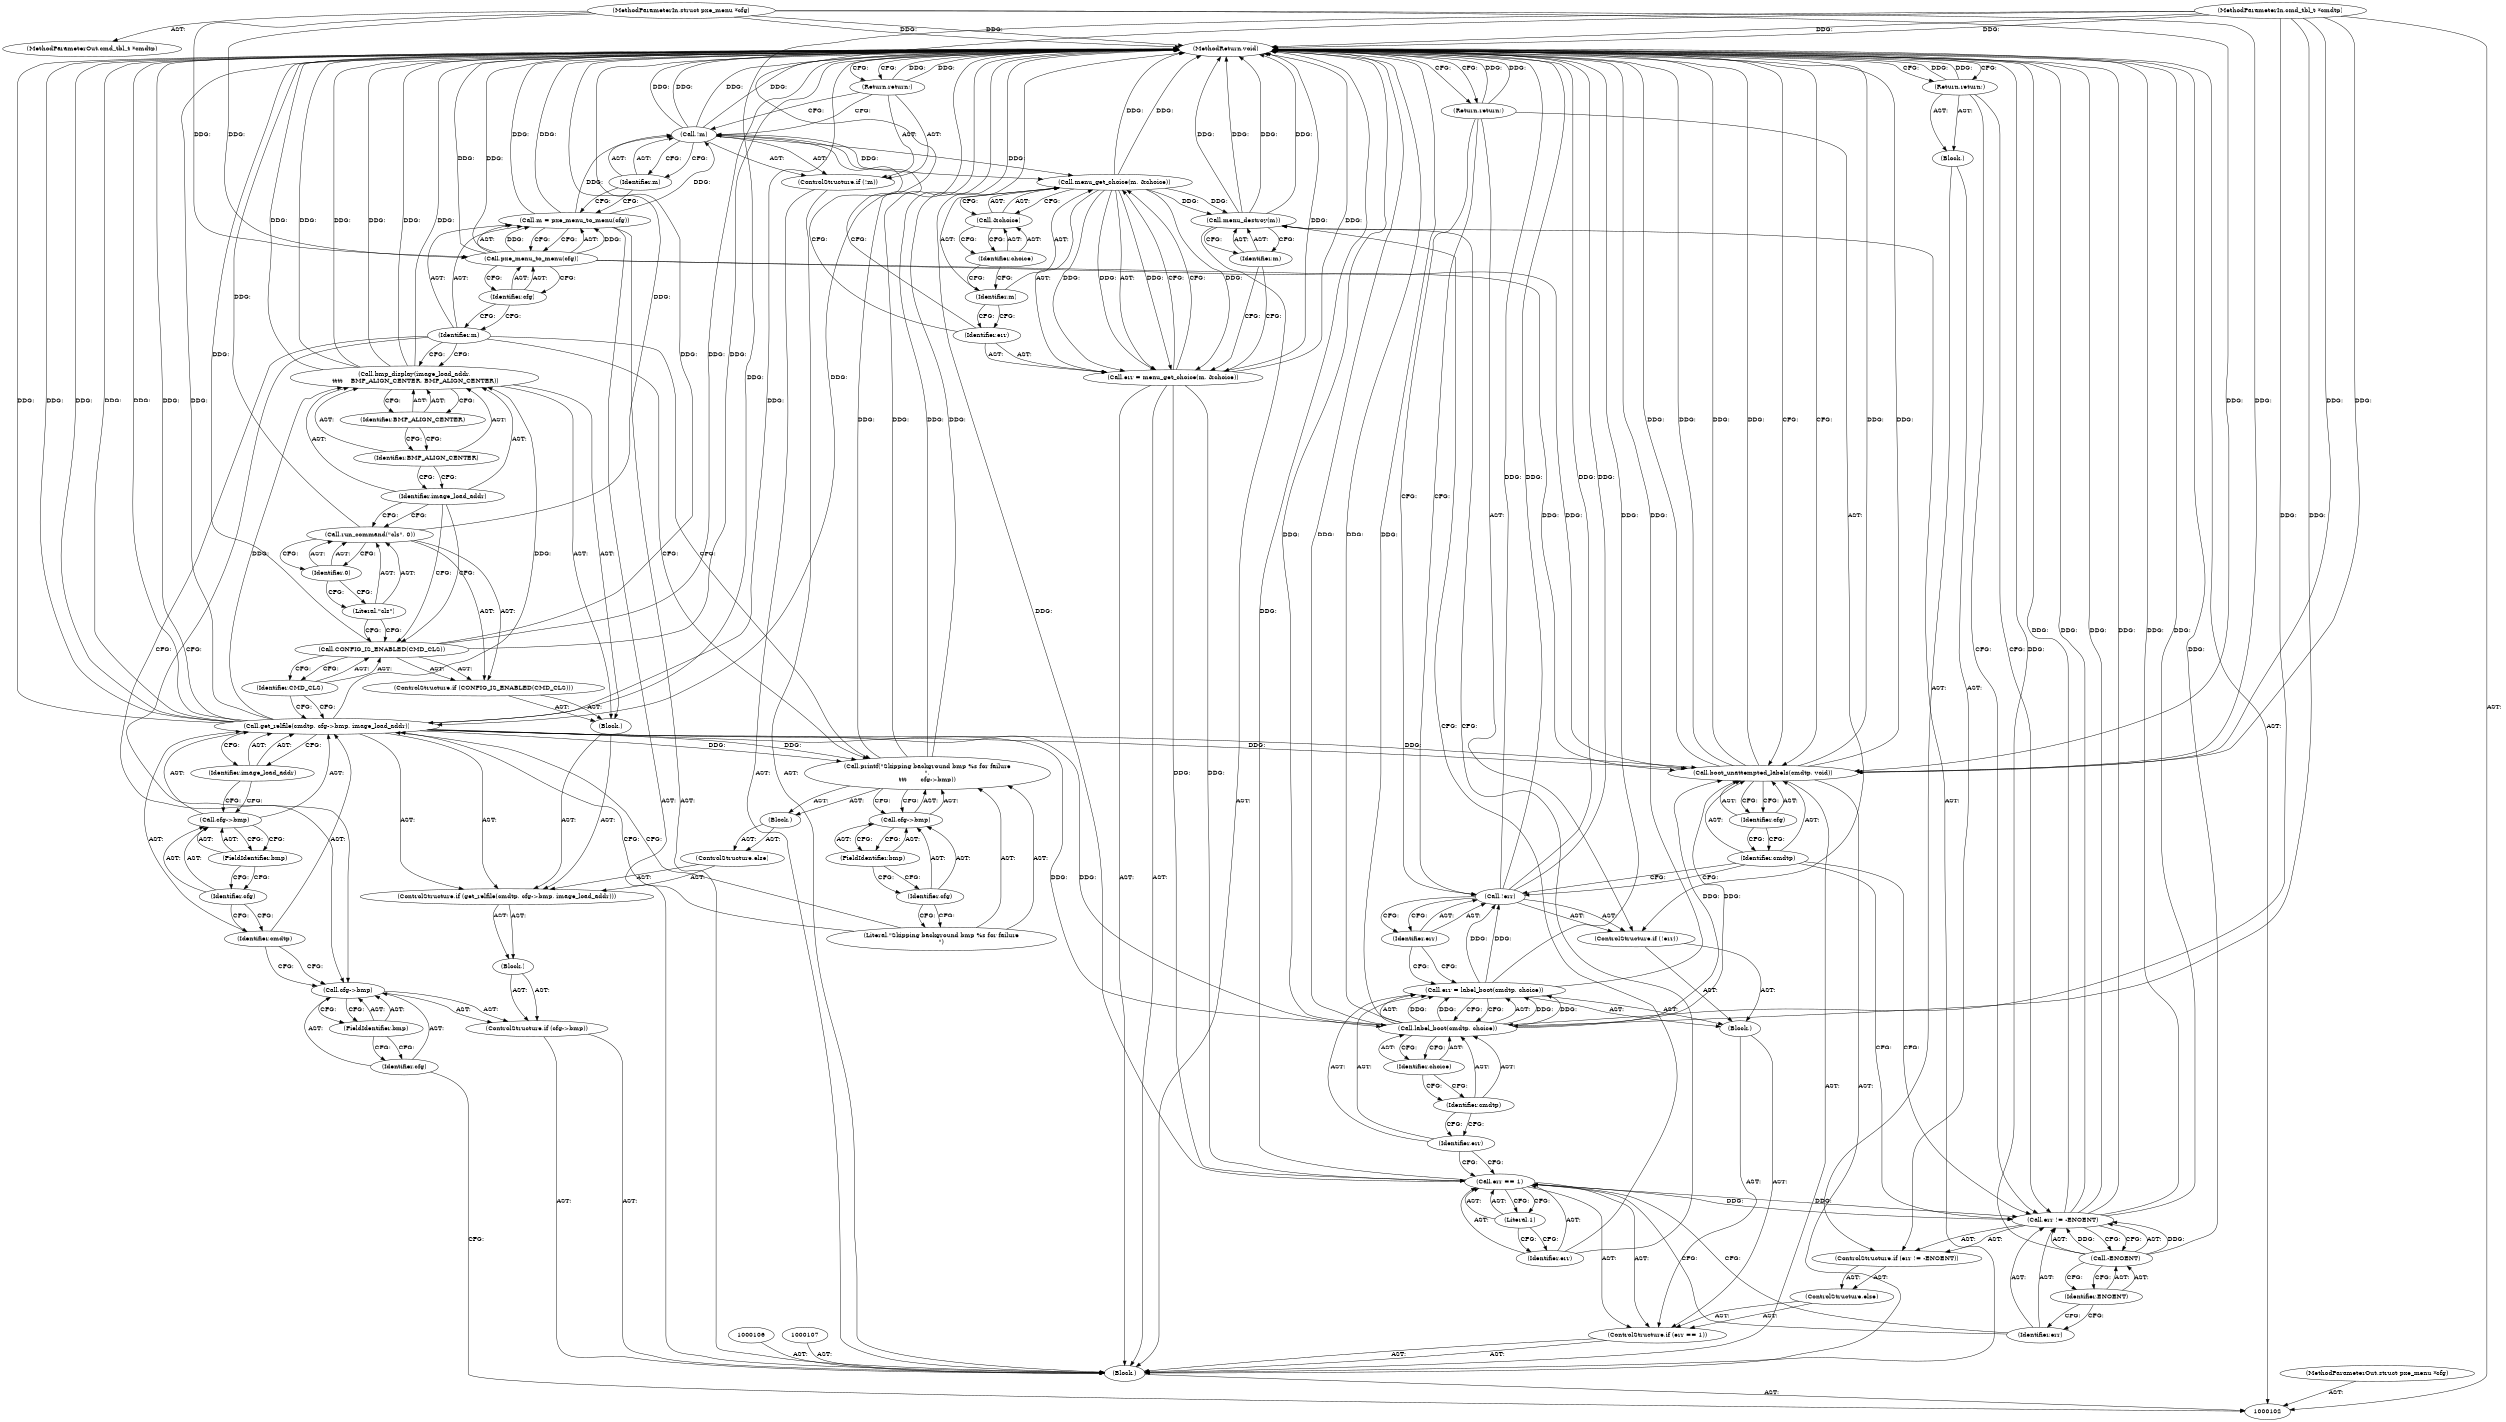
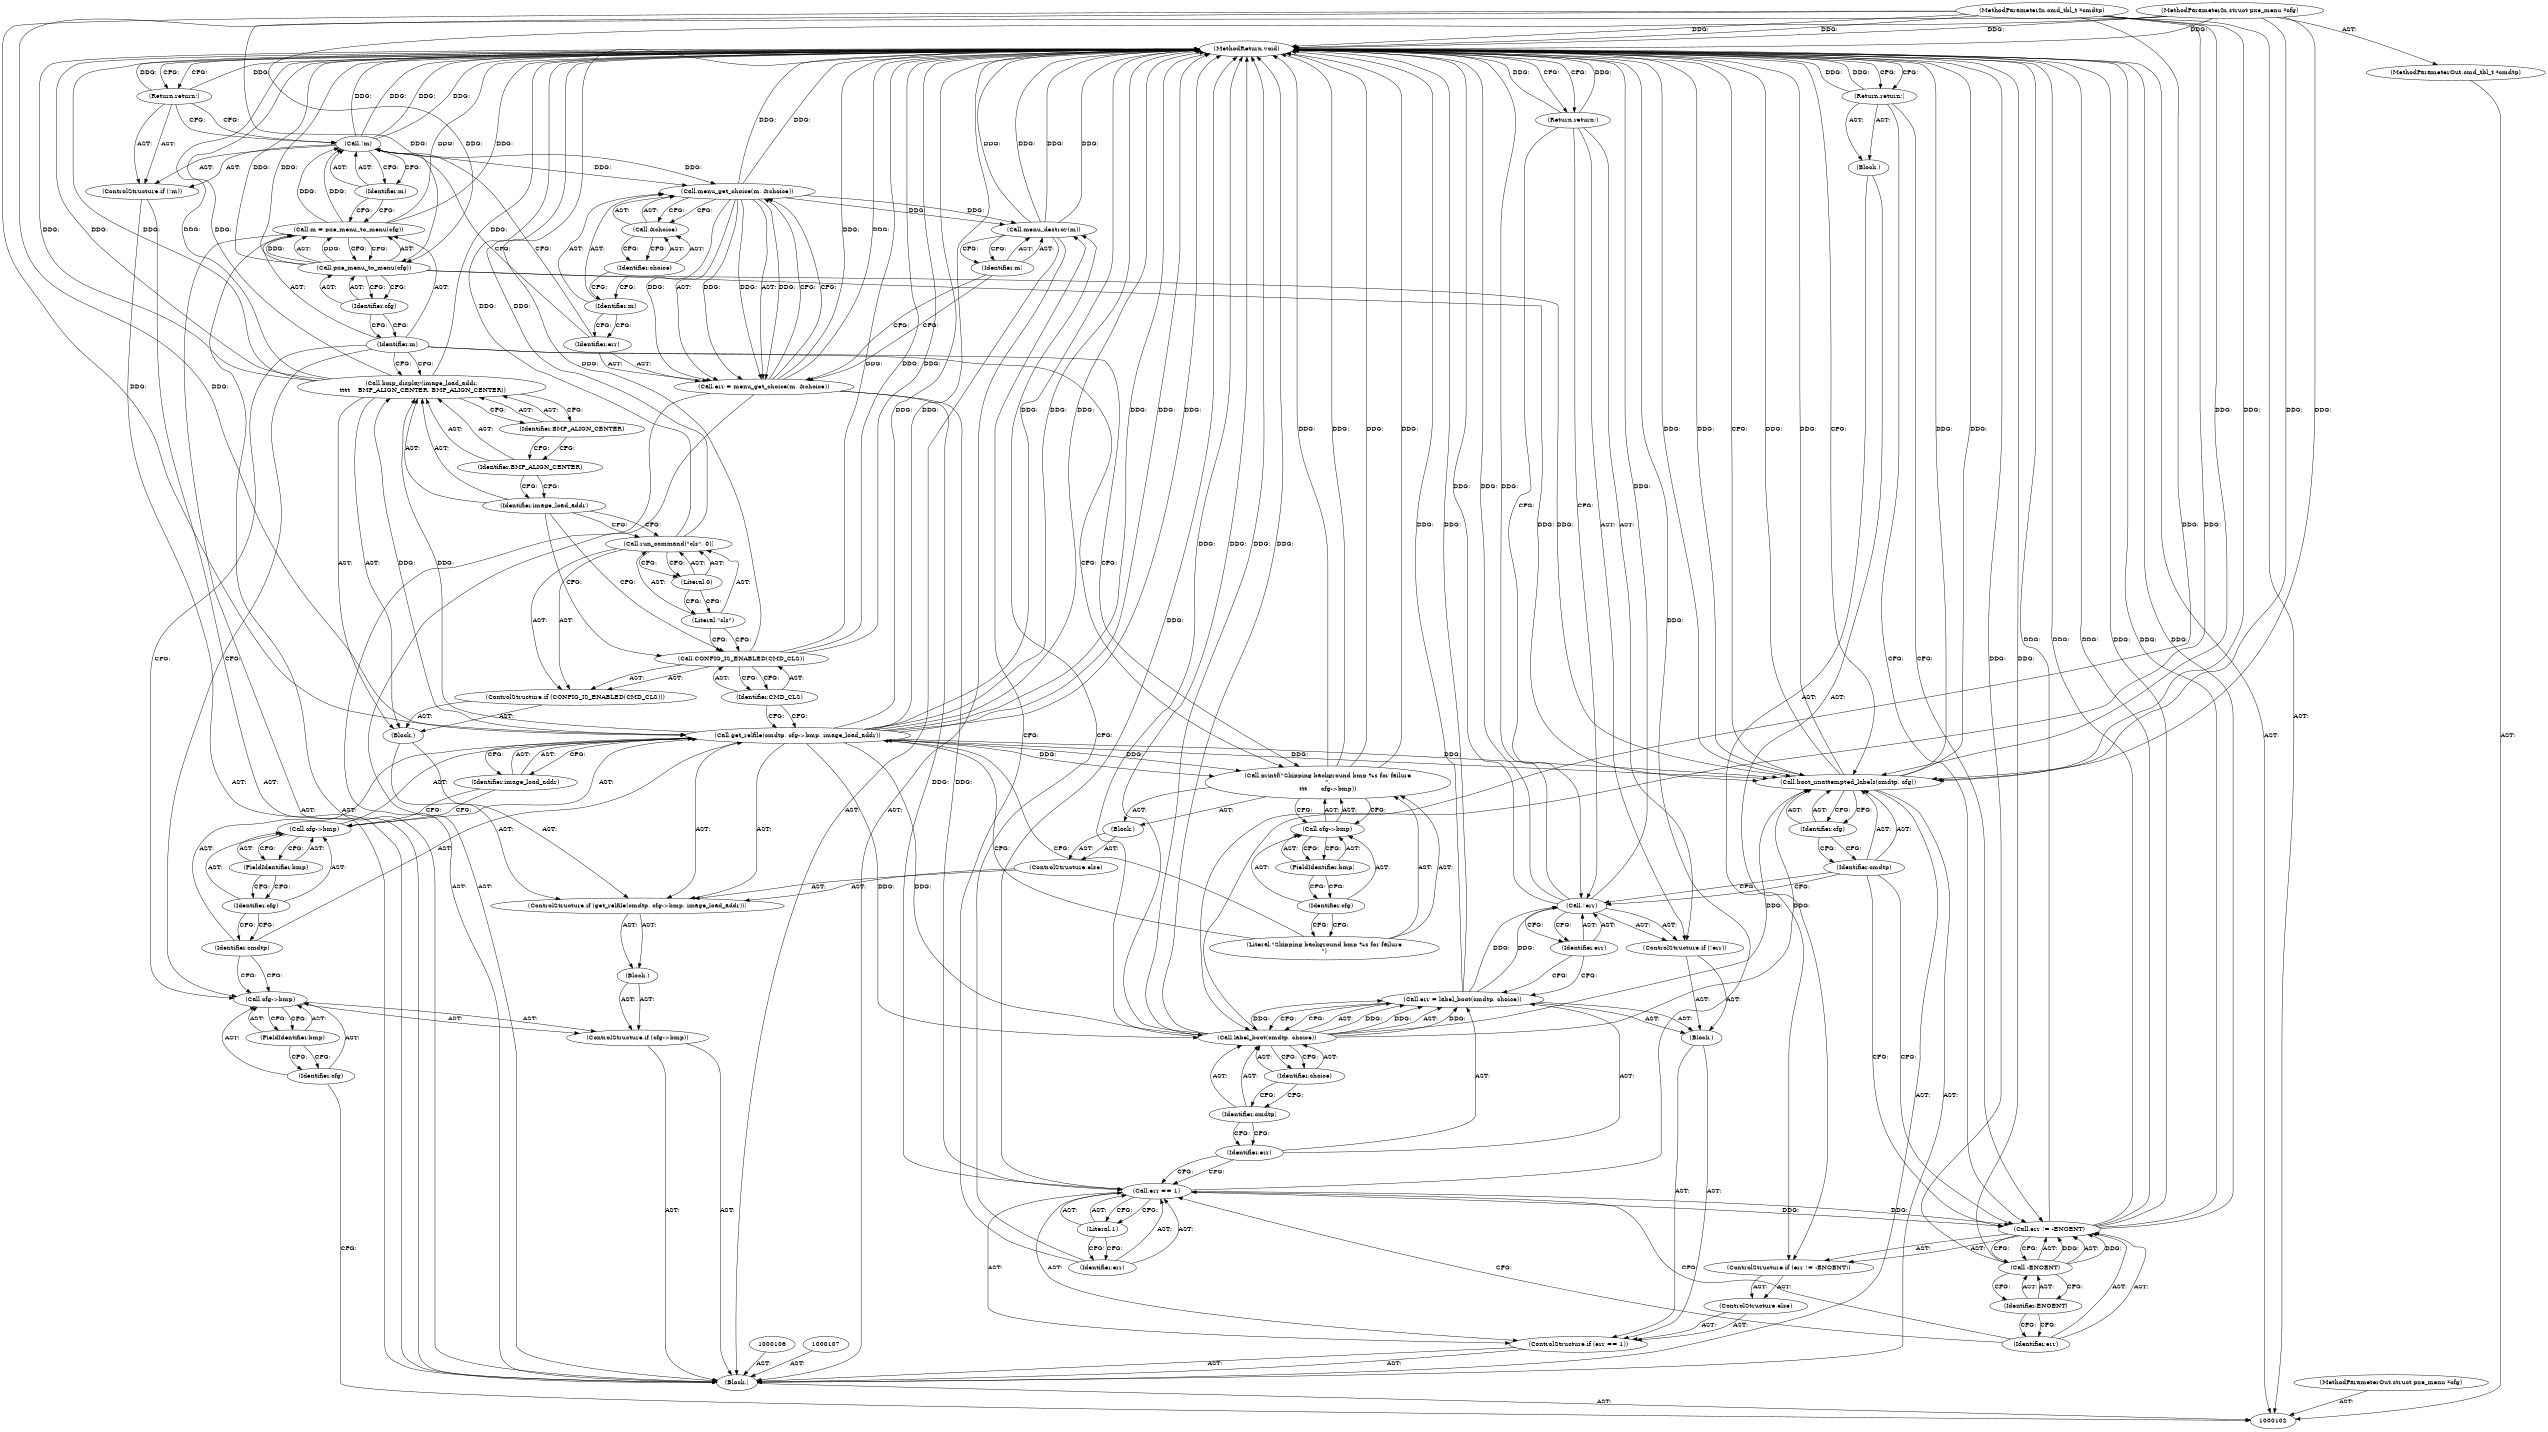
node "(Identifier,0)": label "(Identifier,0)" -> "(Literal,0)"
node "(Call,boot_unattempted_labels(cmdtp, void))": label "(Call,boot_unattempted_labels(cmdtp, void))" -> "(Call,boot_unattempted_labels(cmdtp, cfg))"
edge "(MethodParameterOut,cmd_tbl_t *cmdtp)" -> "1000102": added, label "AST:"
